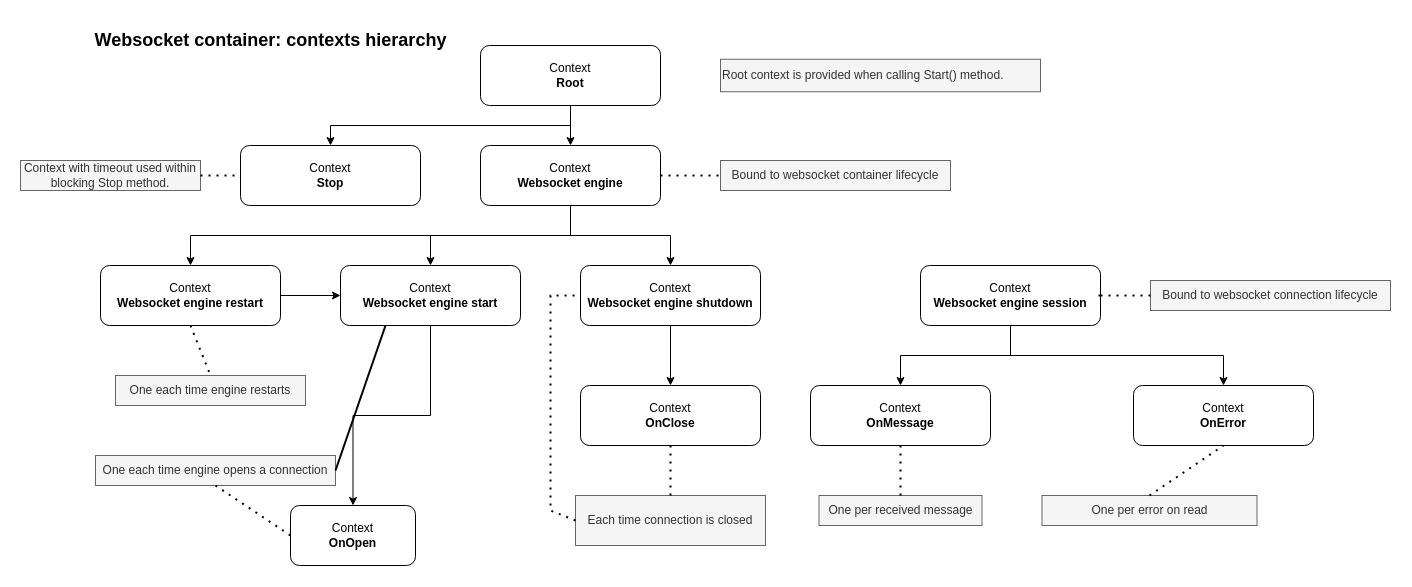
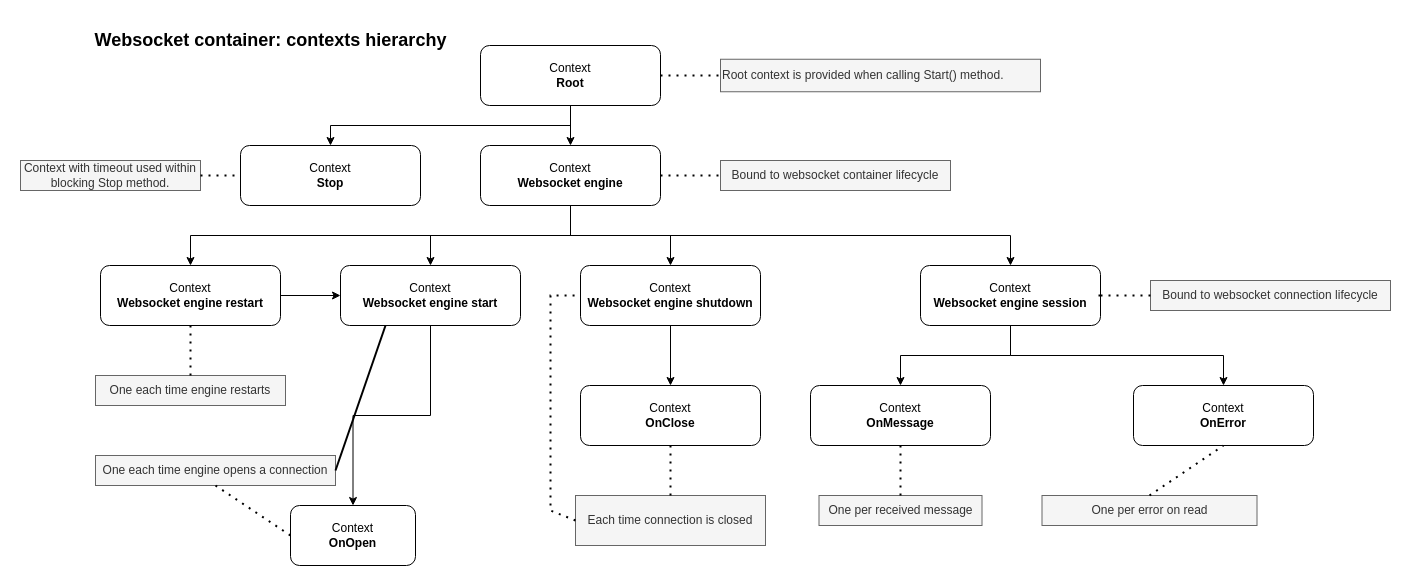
edge "Context Root" -- "Root context is provided when calling Start() method.": added
edge "Context Websocket engine" -> "Context Websocket engine session": added
node "One each time engine restarts": moved (211, 391) -> (191, 391)
